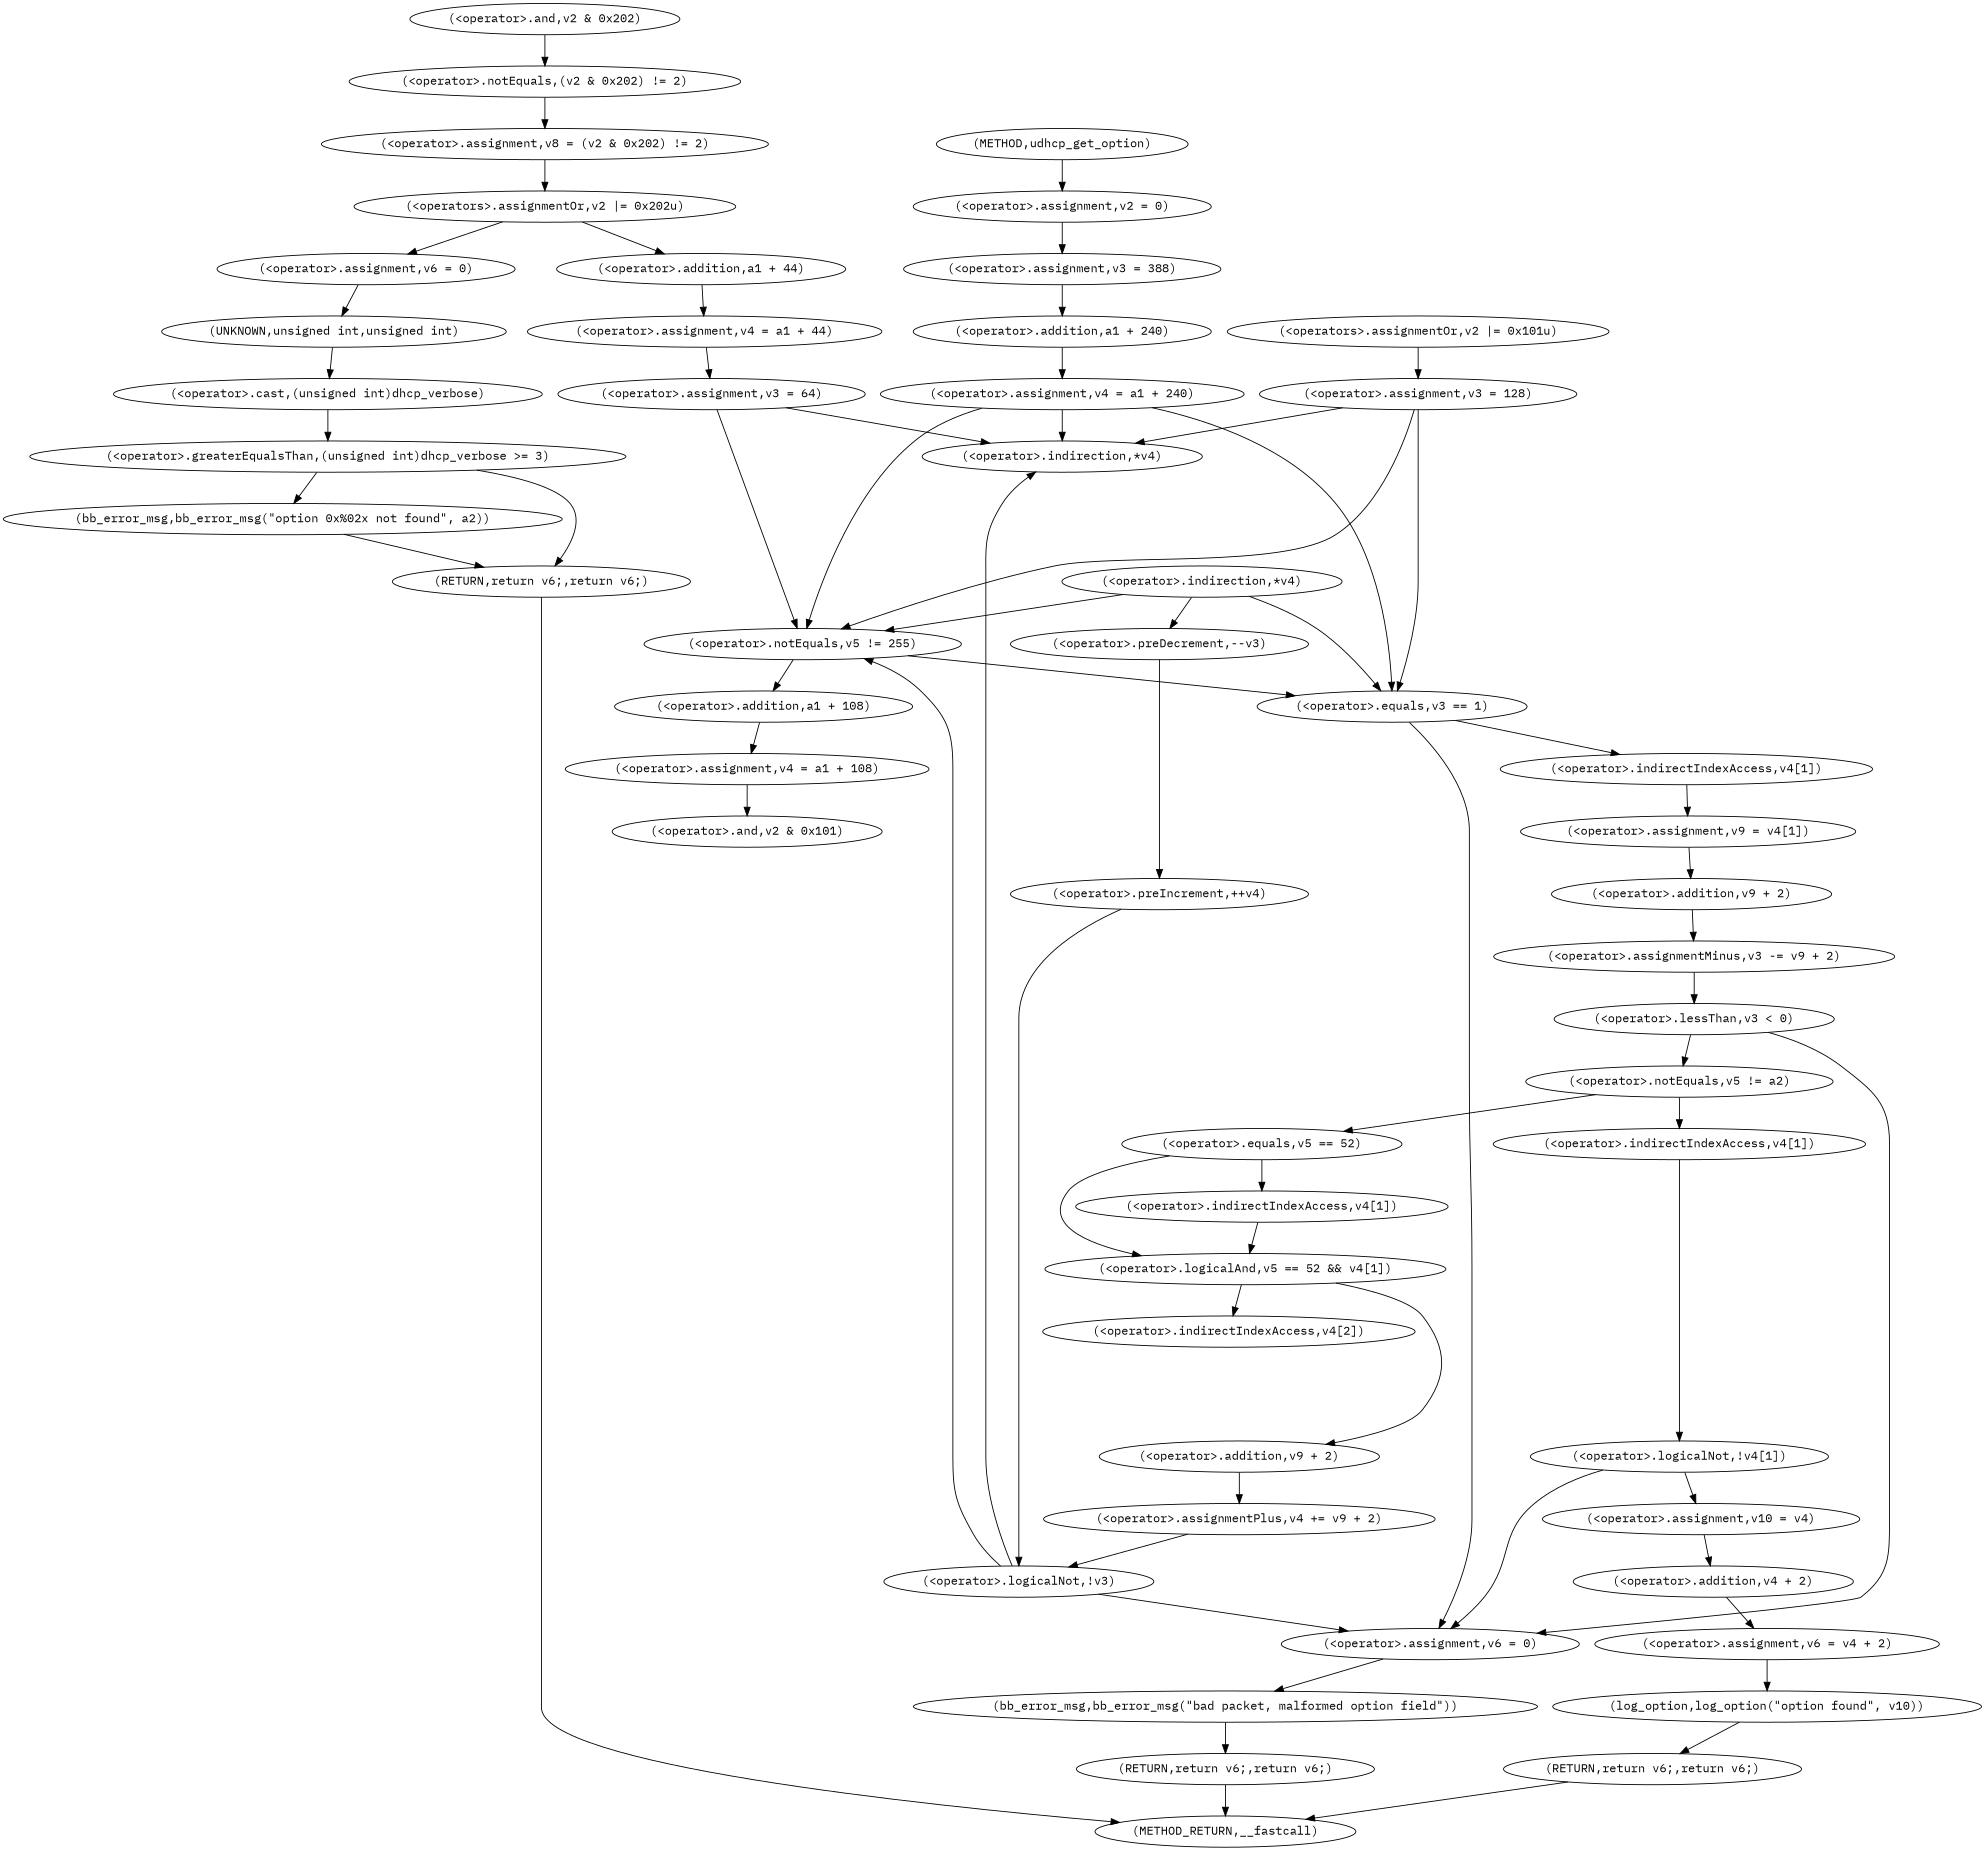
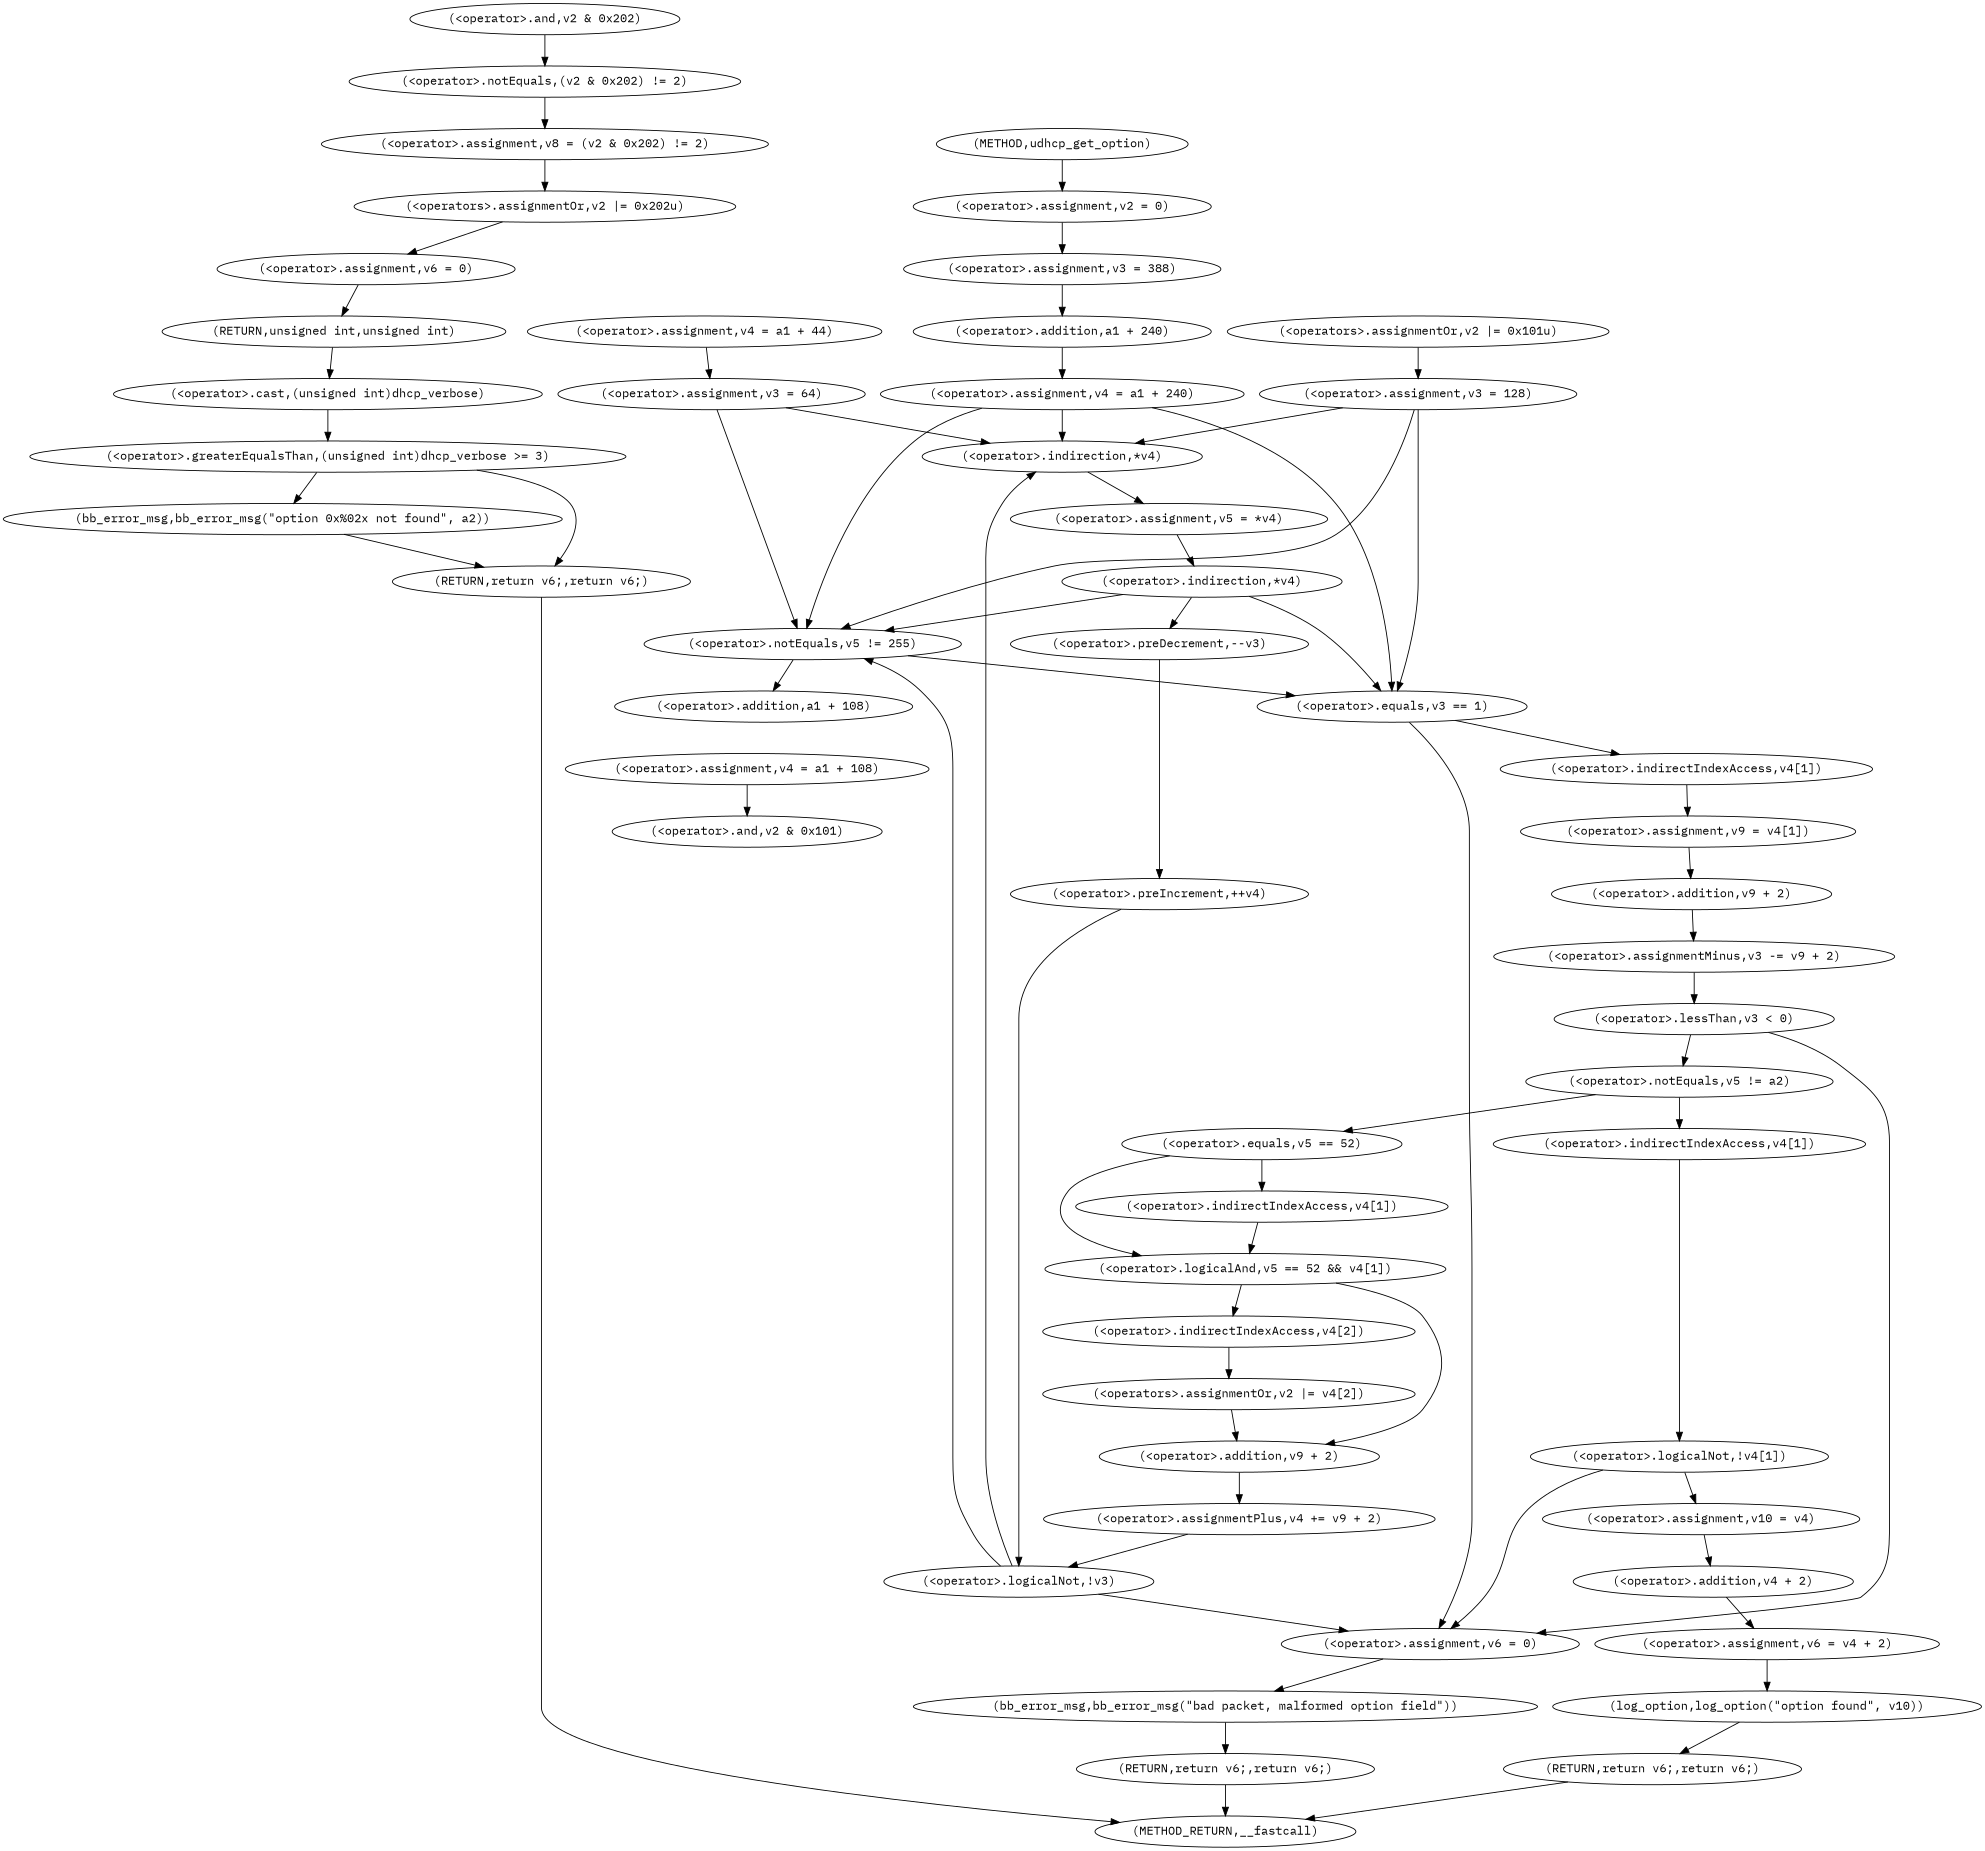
node "(<operator>.addition,a1 + 44)": removed
node "(UNKNOWN,unsigned int,unsigned int)": label "(UNKNOWN,unsigned int,unsigned int)" -> "(RETURN,unsigned int,unsigned int)"
node "(<operator>.assignment,v5 = *v4)": added
edge "(<operator>.addition,a1 + 108)" -> "(<operator>.assignment,v4 = a1 + 108)": removed
node "(<operators>.assignmentOr,v2 |= v4[2])": added
